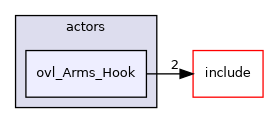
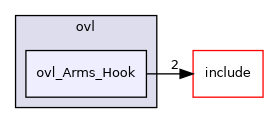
cluster "actors": label "actors" -> "ovl"
